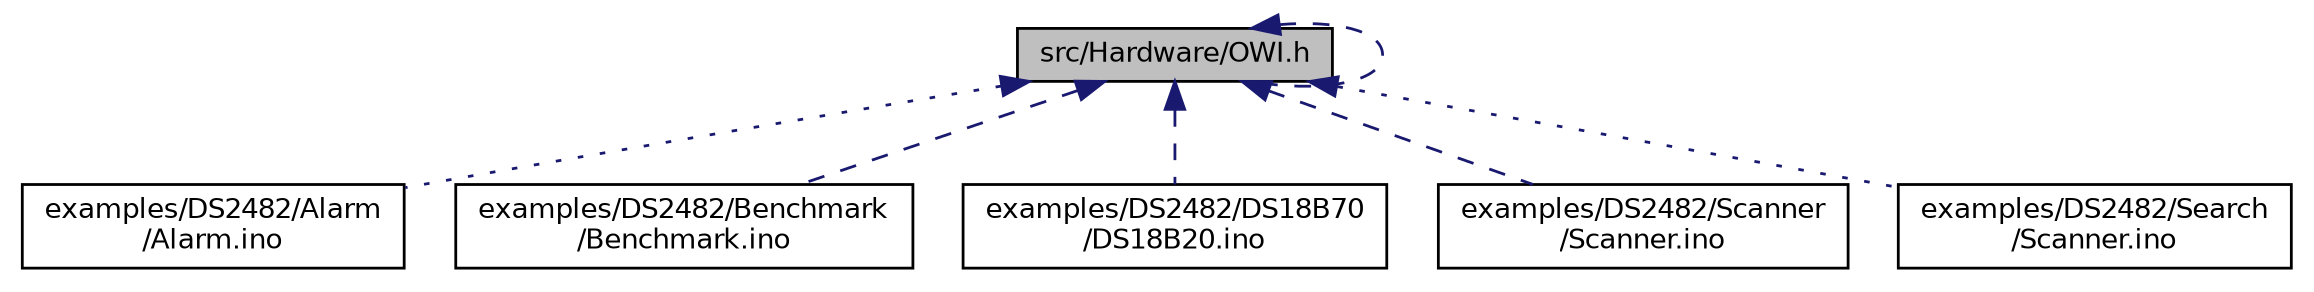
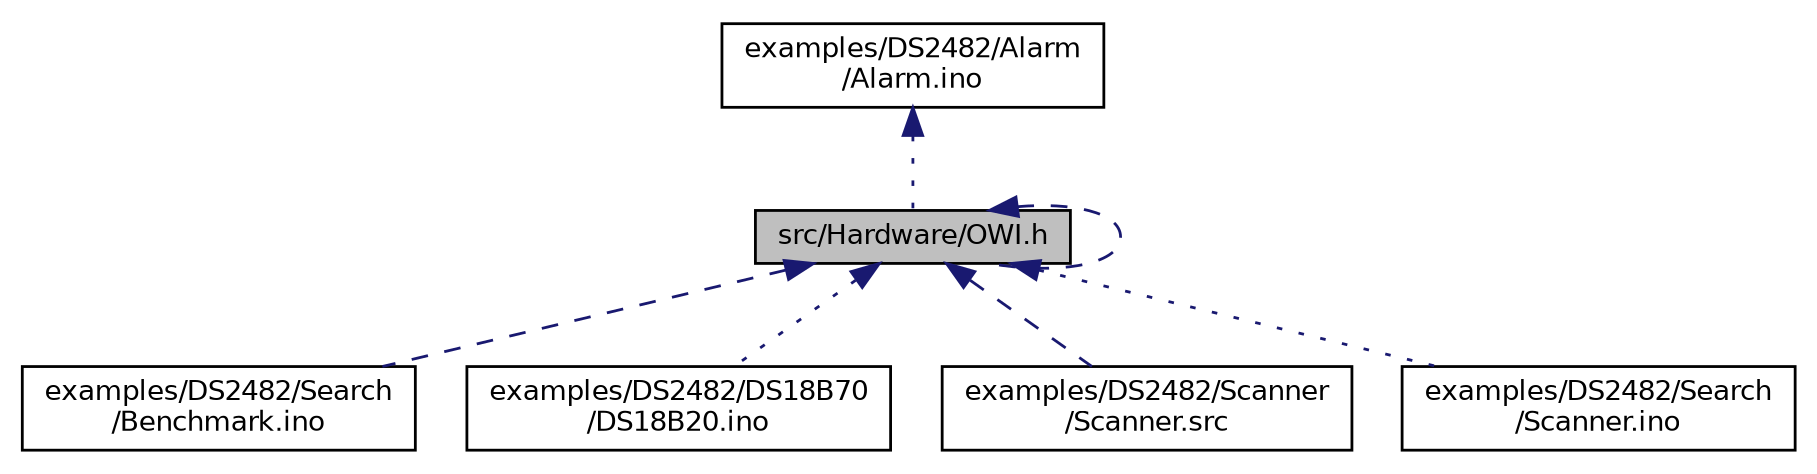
edge "examples/DS2482/Alarm /Alarm.ino" -> "src/Hardware/OWI.h": reversed
edge "examples/DS2482/DS18B70 /DS18B20.ino" -> "src/Hardware/OWI.h": style dashed -> dotted
node "examples/DS2482/Benchmark /Benchmark.ino": label "examples/DS2482/Benchmark /Benchmark.ino" -> "examples/DS2482/Search /Benchmark.ino"
node "examples/DS2482/Scanner /Scanner.ino": label "examples/DS2482/Scanner /Scanner.ino" -> "examples/DS2482/Scanner /Scanner.src"
